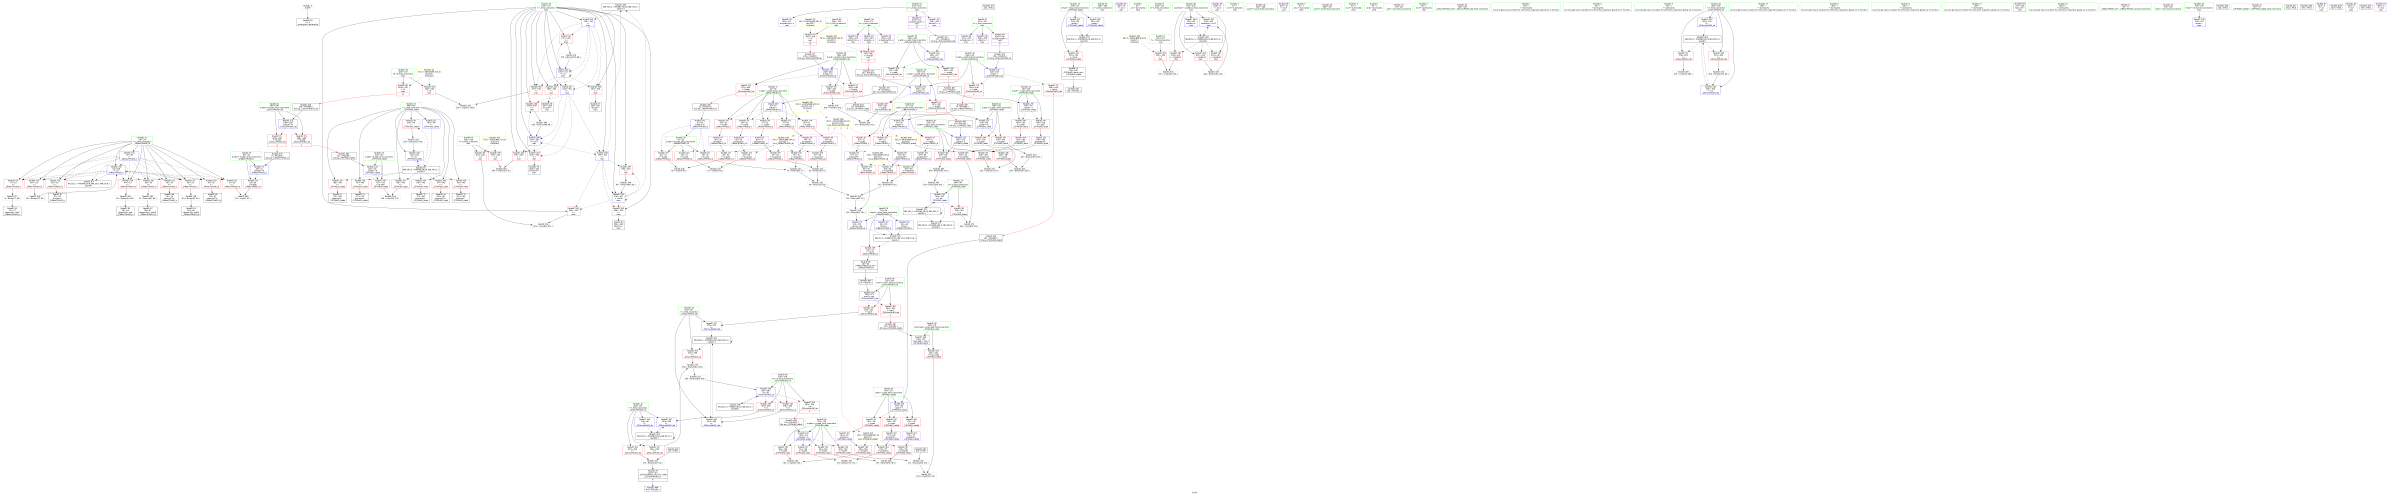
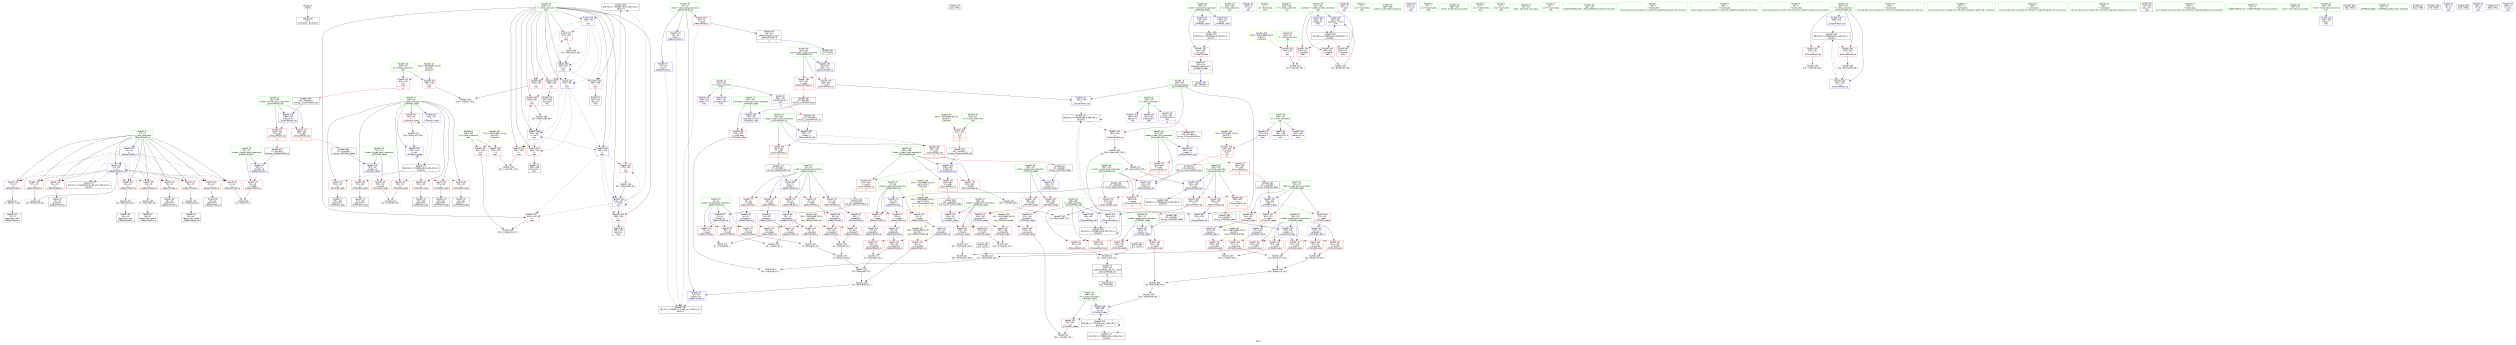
edge "NodeID: 212" -> "NodeID: 20": reversed
edge "NodeID: 370" -> "NodeID: 109": reversed
node "NodeID: 341": added
